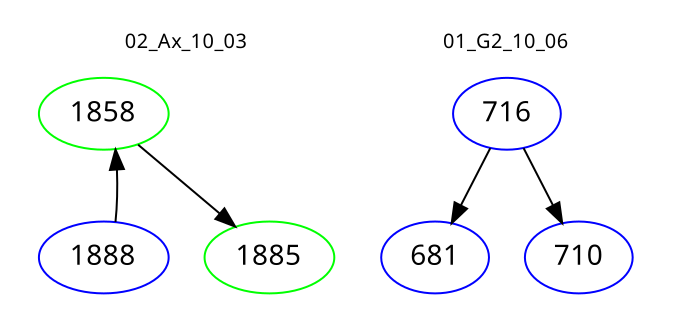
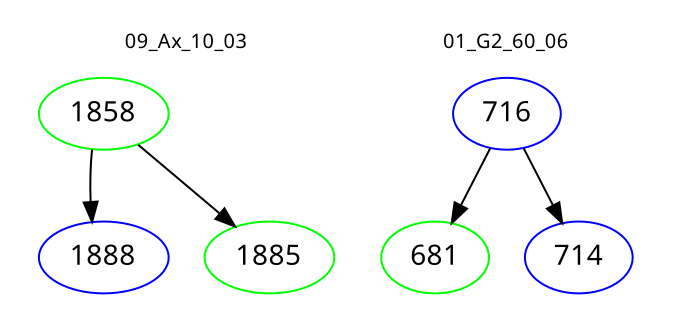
cluster "02_Ax_10_03": label "02_Ax_10_03" -> "09_Ax_10_03"
cluster "01_G2_10_06": label "01_G2_10_06" -> "01_G2_60_06"
edge "1888" -> "1858": reversed
node "681": color blue -> green
node "710": label "710" -> "714"
